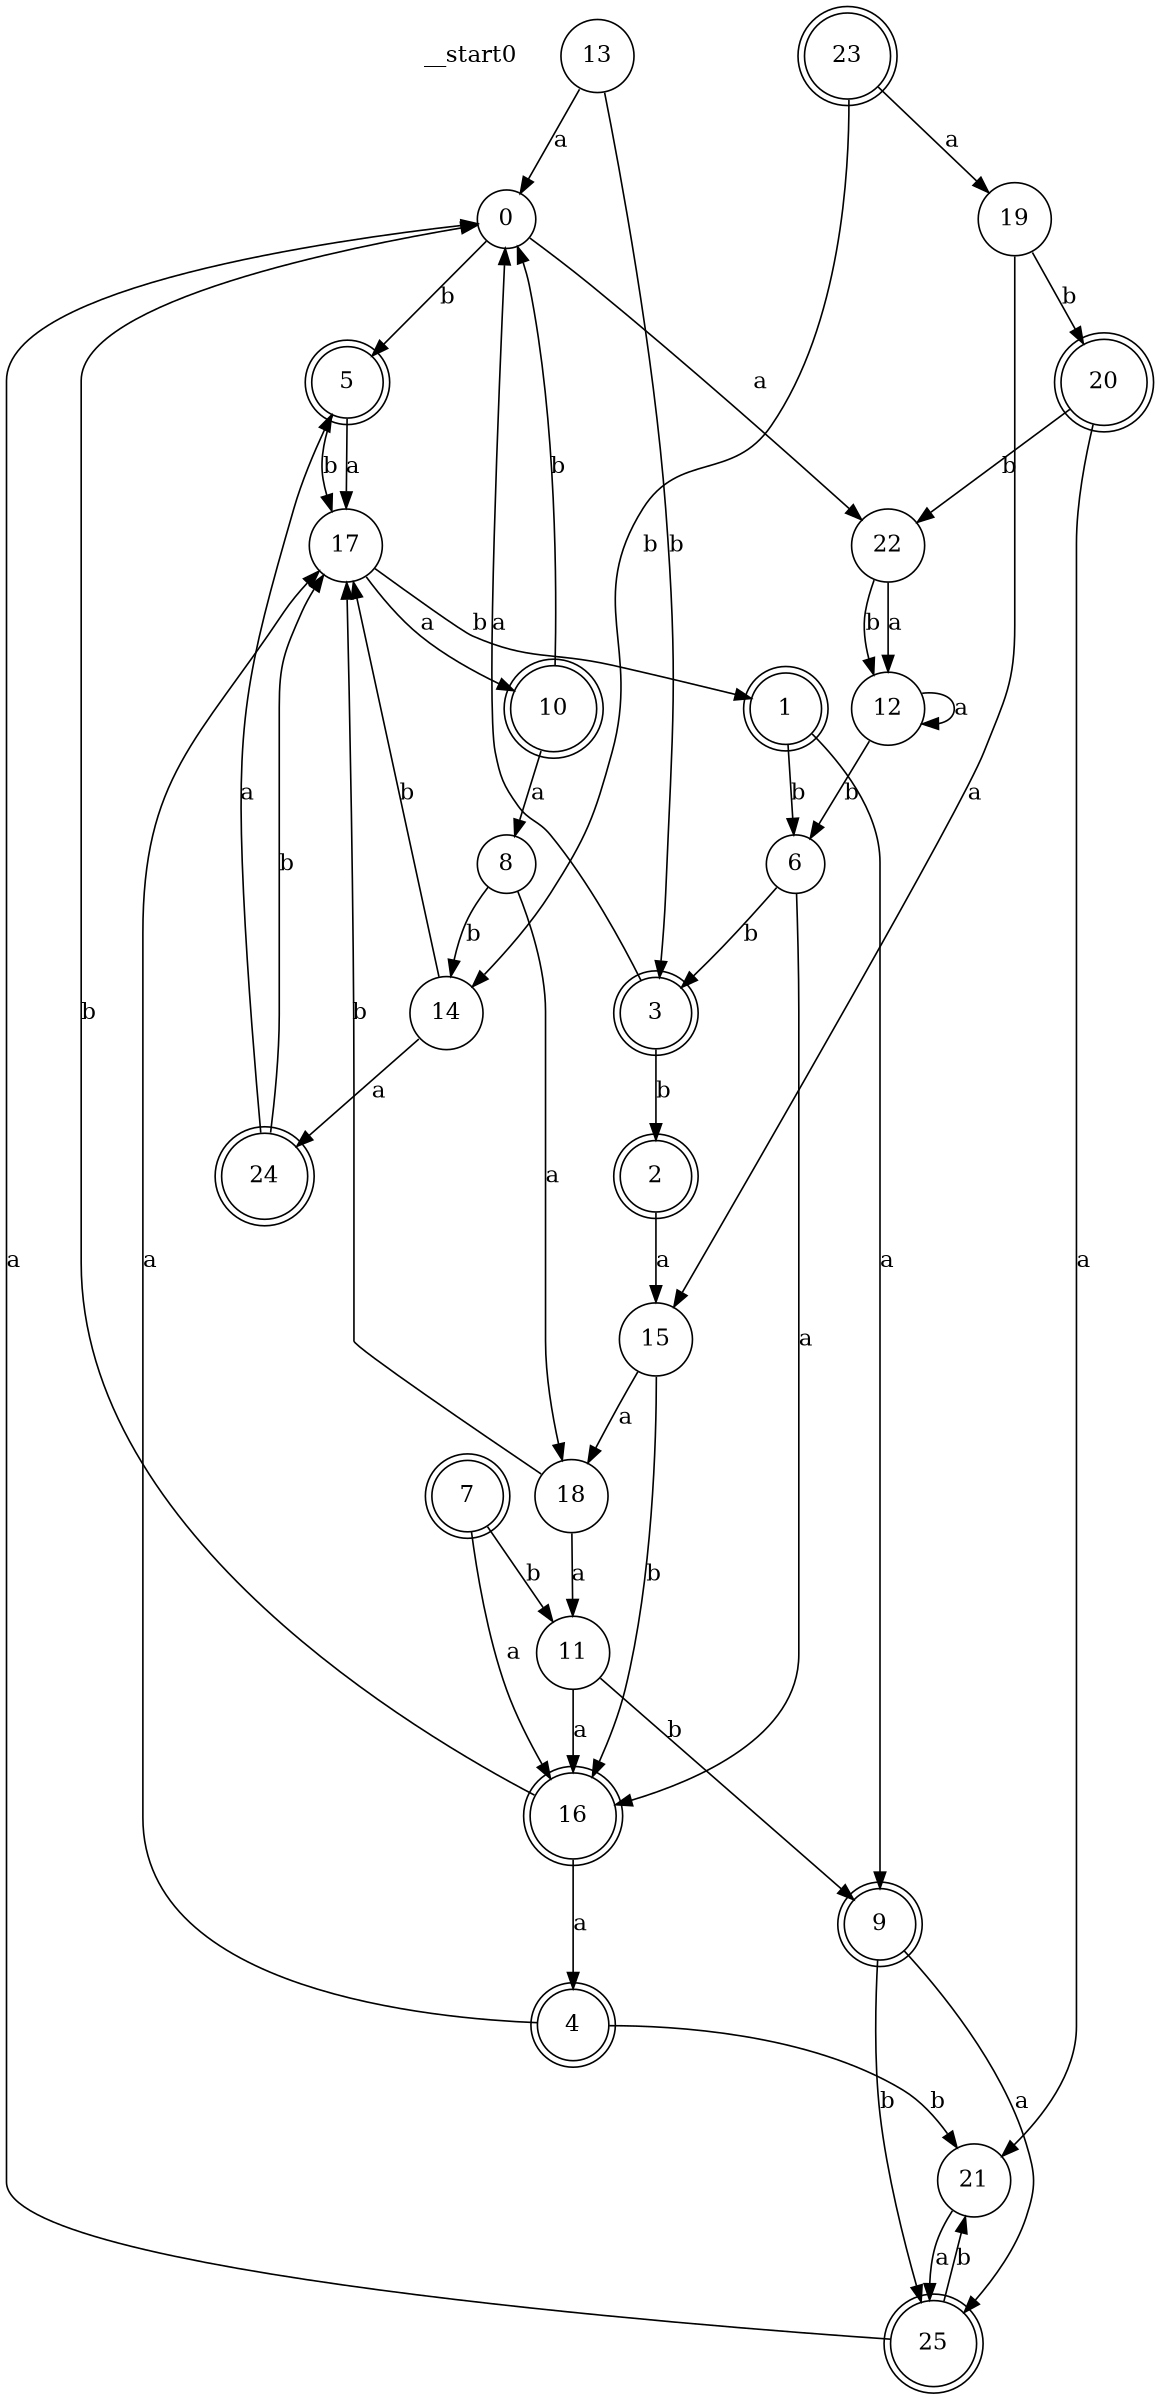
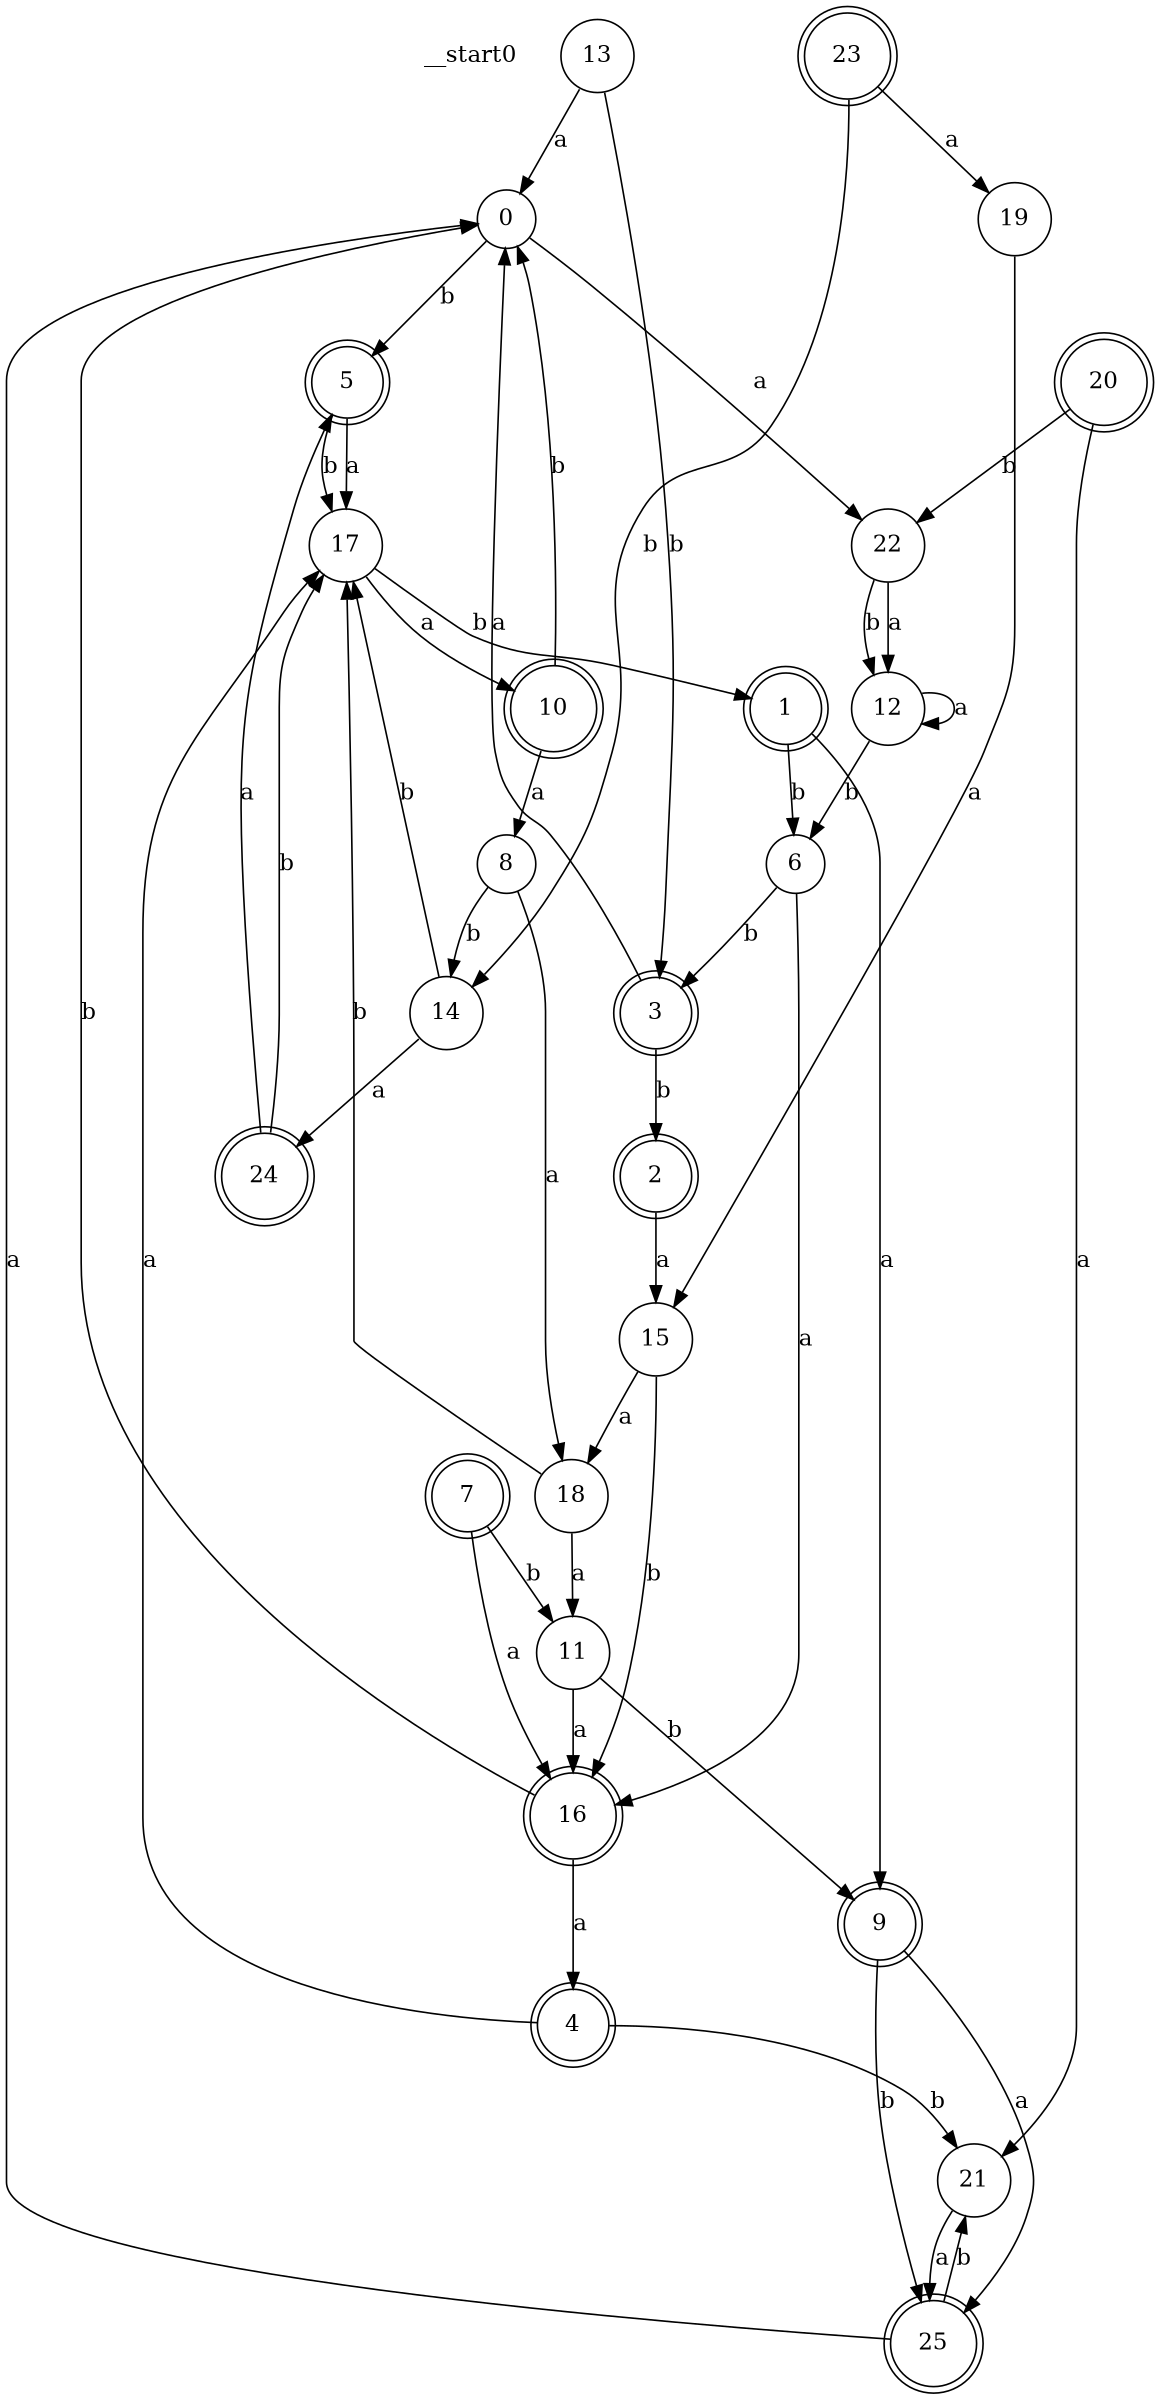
edge "19" -> "20": removed, label "b"
